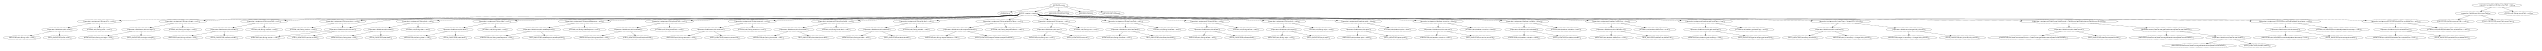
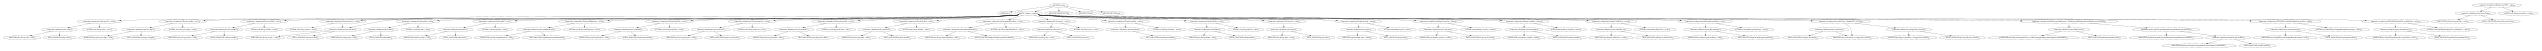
edge "(<operator>.assignment,int numDays = Integer.MIN_VALUE)" -> "(<operator>.fieldAccess,this.numDays)": now "(<operator>.assignment,int numDays = Integer.MIN_VALUE)" -> "(IDENTIFIER,this,int numDays = Integer.MIN_VALUE)"
node "(LITERAL,null,String style = null)": removed
node "(IDENTIFIER,this,String fromDate = null)": removed
